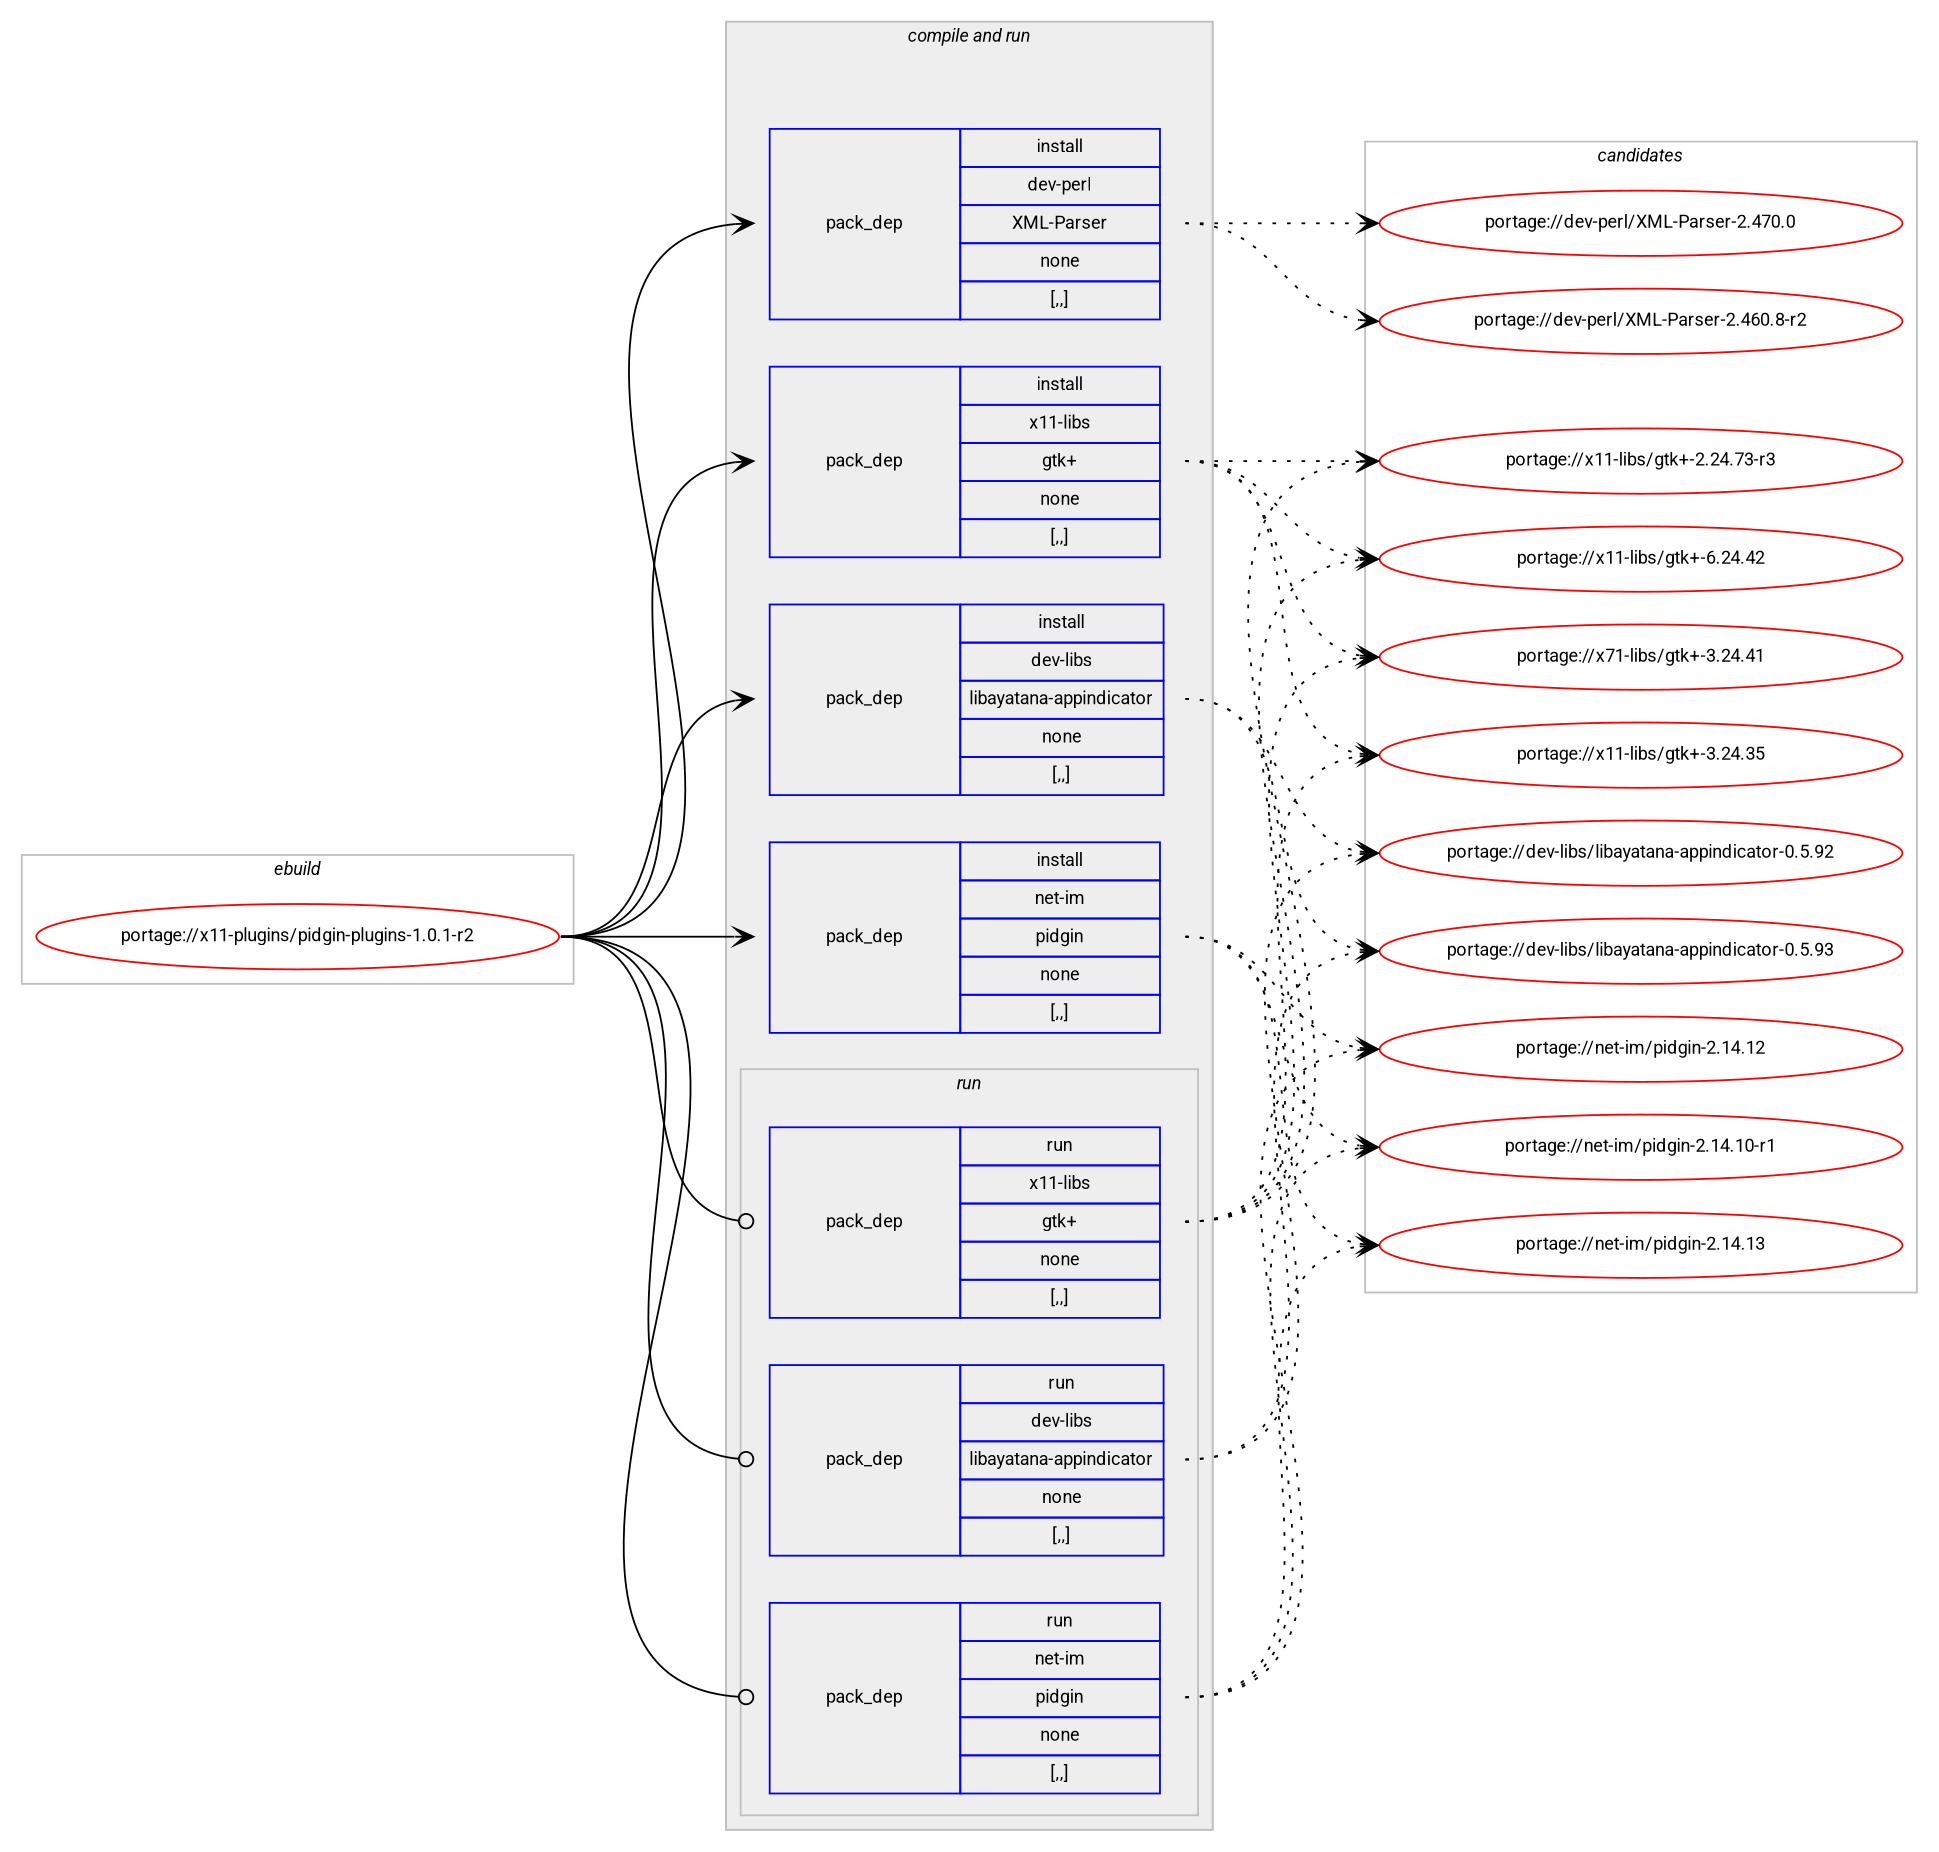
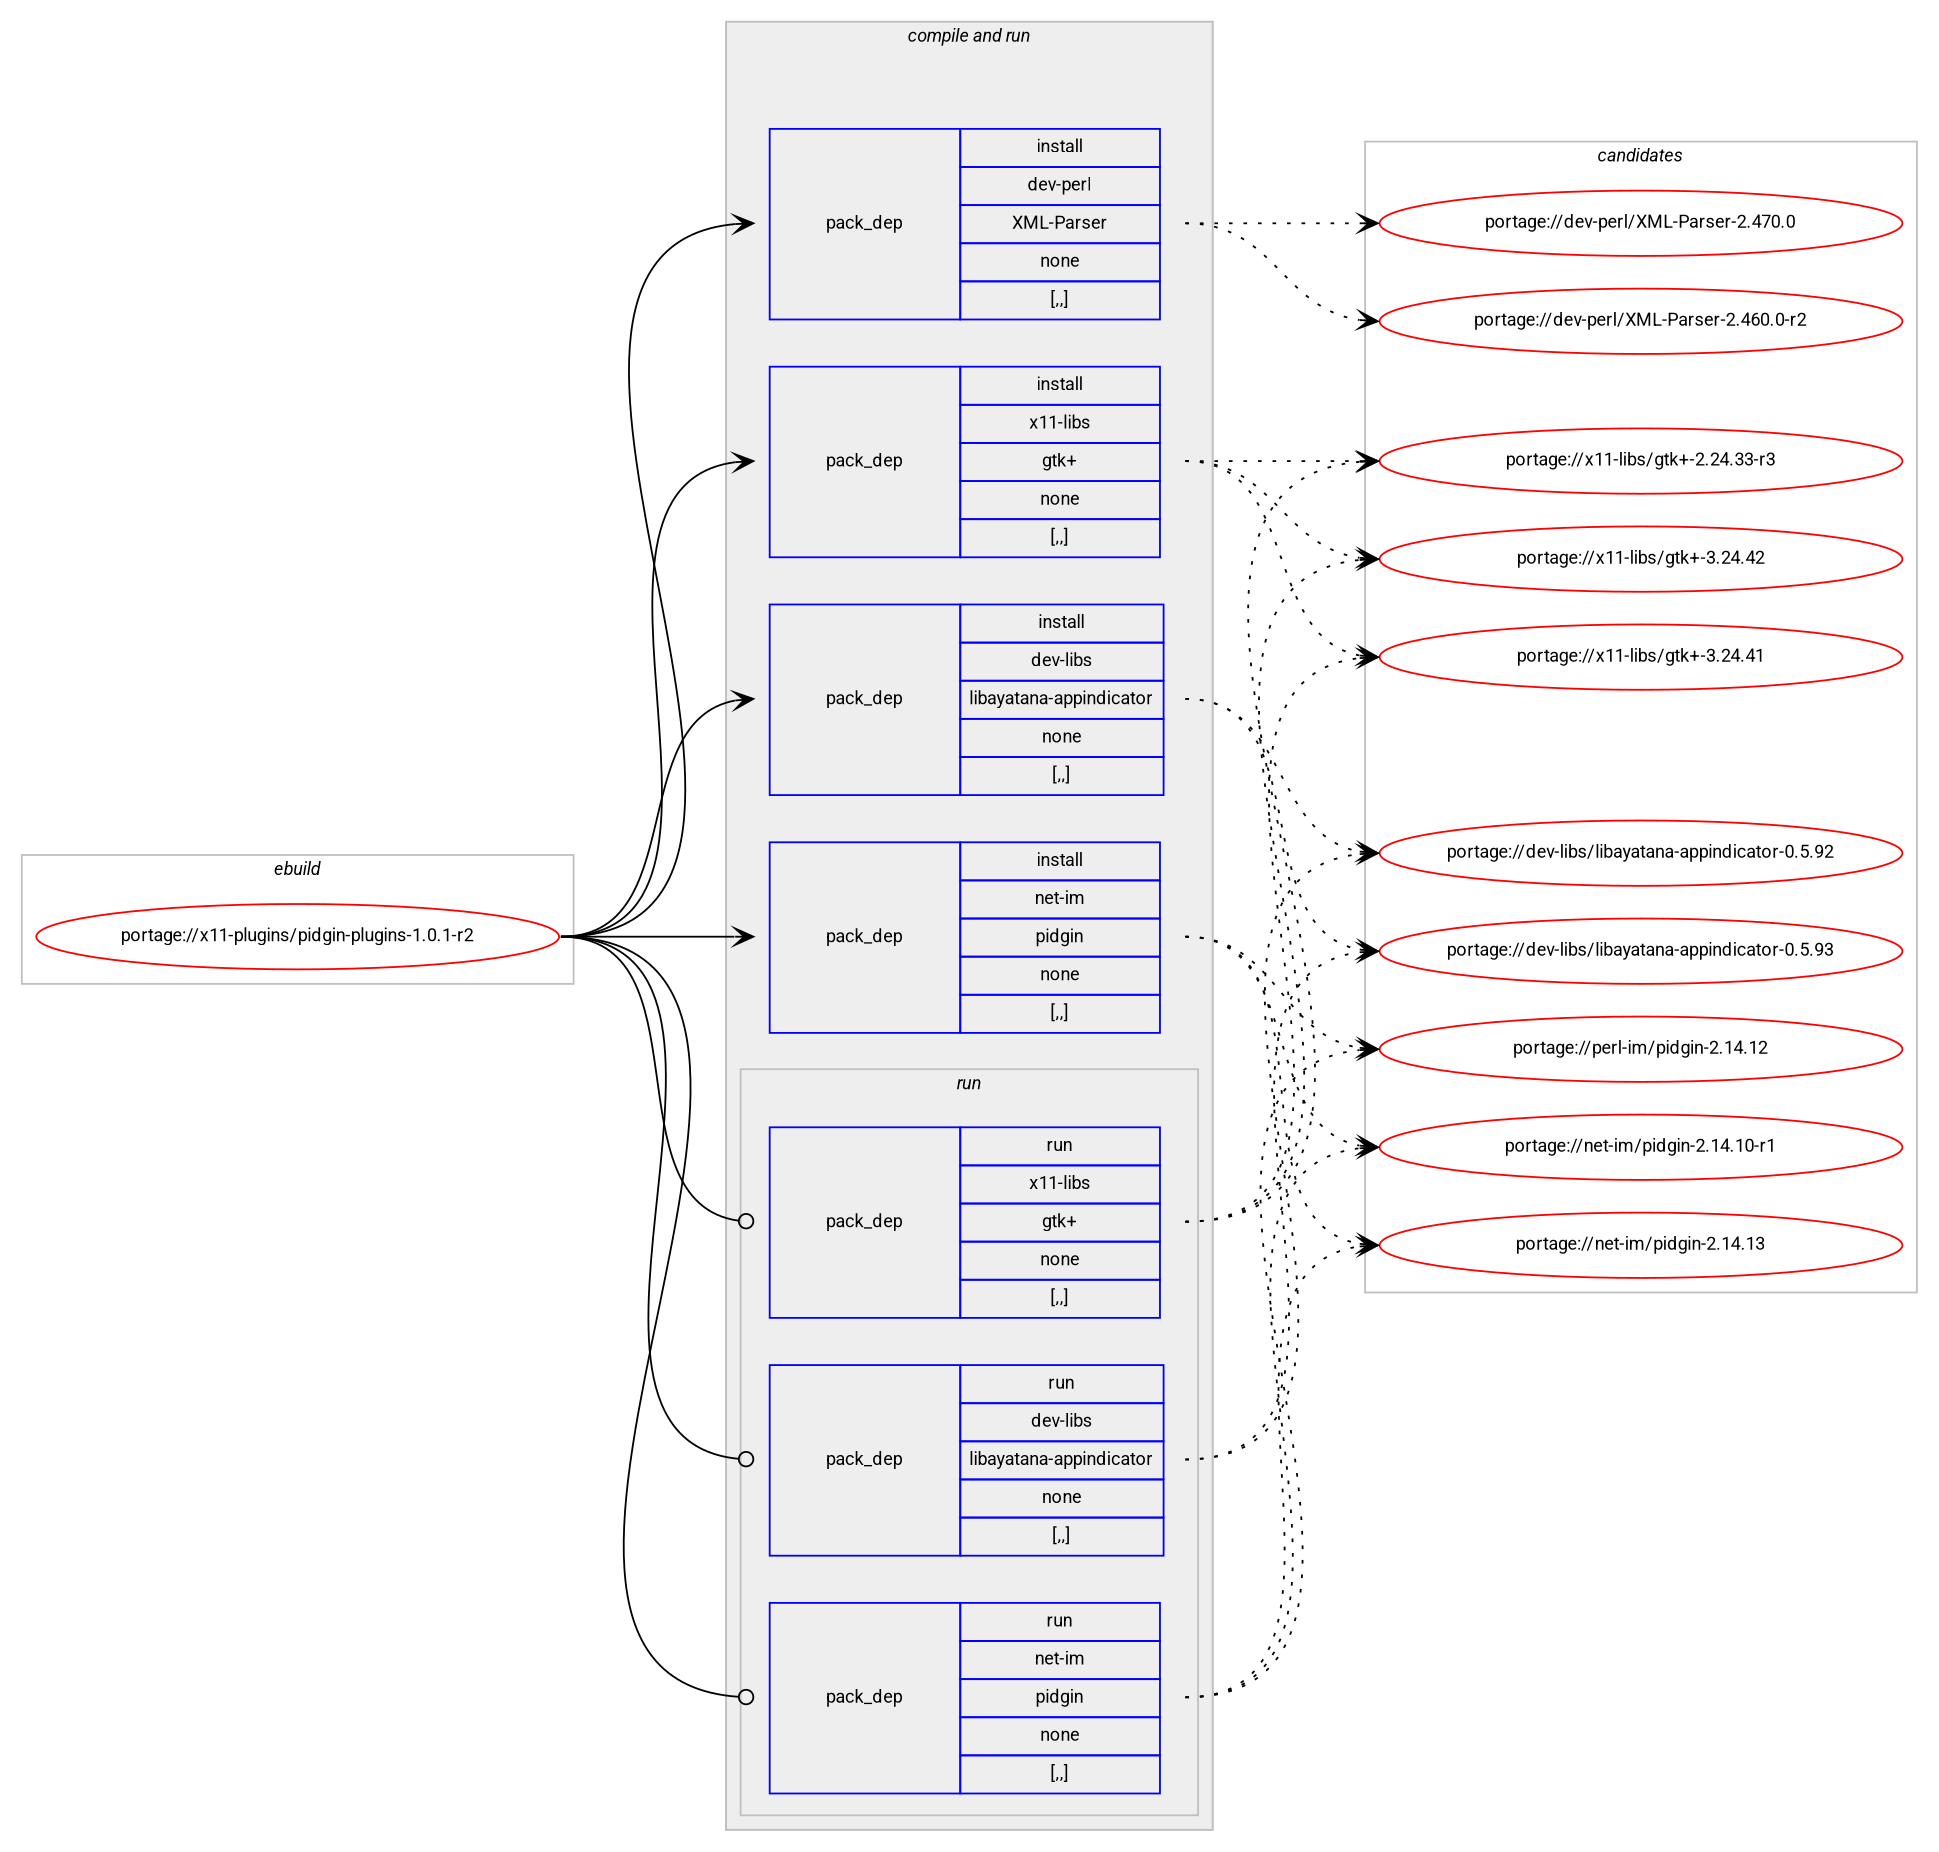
node "portage://dev-perl/XML-Parser-2.460.8-r2": label "portage://dev-perl/XML-Parser-2.460.8-r2" -> "portage://dev-perl/XML-Parser-2.460.0-r2"
node "portage://x11-libs/gtk+-2.24.73-r3": label "portage://x11-libs/gtk+-2.24.73-r3" -> "portage://x11-libs/gtk+-2.24.33-r3"
node "portage://x11-libs/gtk+-6.24.42": label "portage://x11-libs/gtk+-6.24.42" -> "portage://x11-libs/gtk+-3.24.42"
node "portage://x71-libs/gtk+-3.24.41": label "portage://x71-libs/gtk+-3.24.41" -> "portage://x11-libs/gtk+-3.24.41"
node "portage://x11-libs/gtk+-3.24.35": removed
node "portage://net-im/pidgin-2.14.12": label "portage://net-im/pidgin-2.14.12" -> "portage://perl-im/pidgin-2.14.12"
